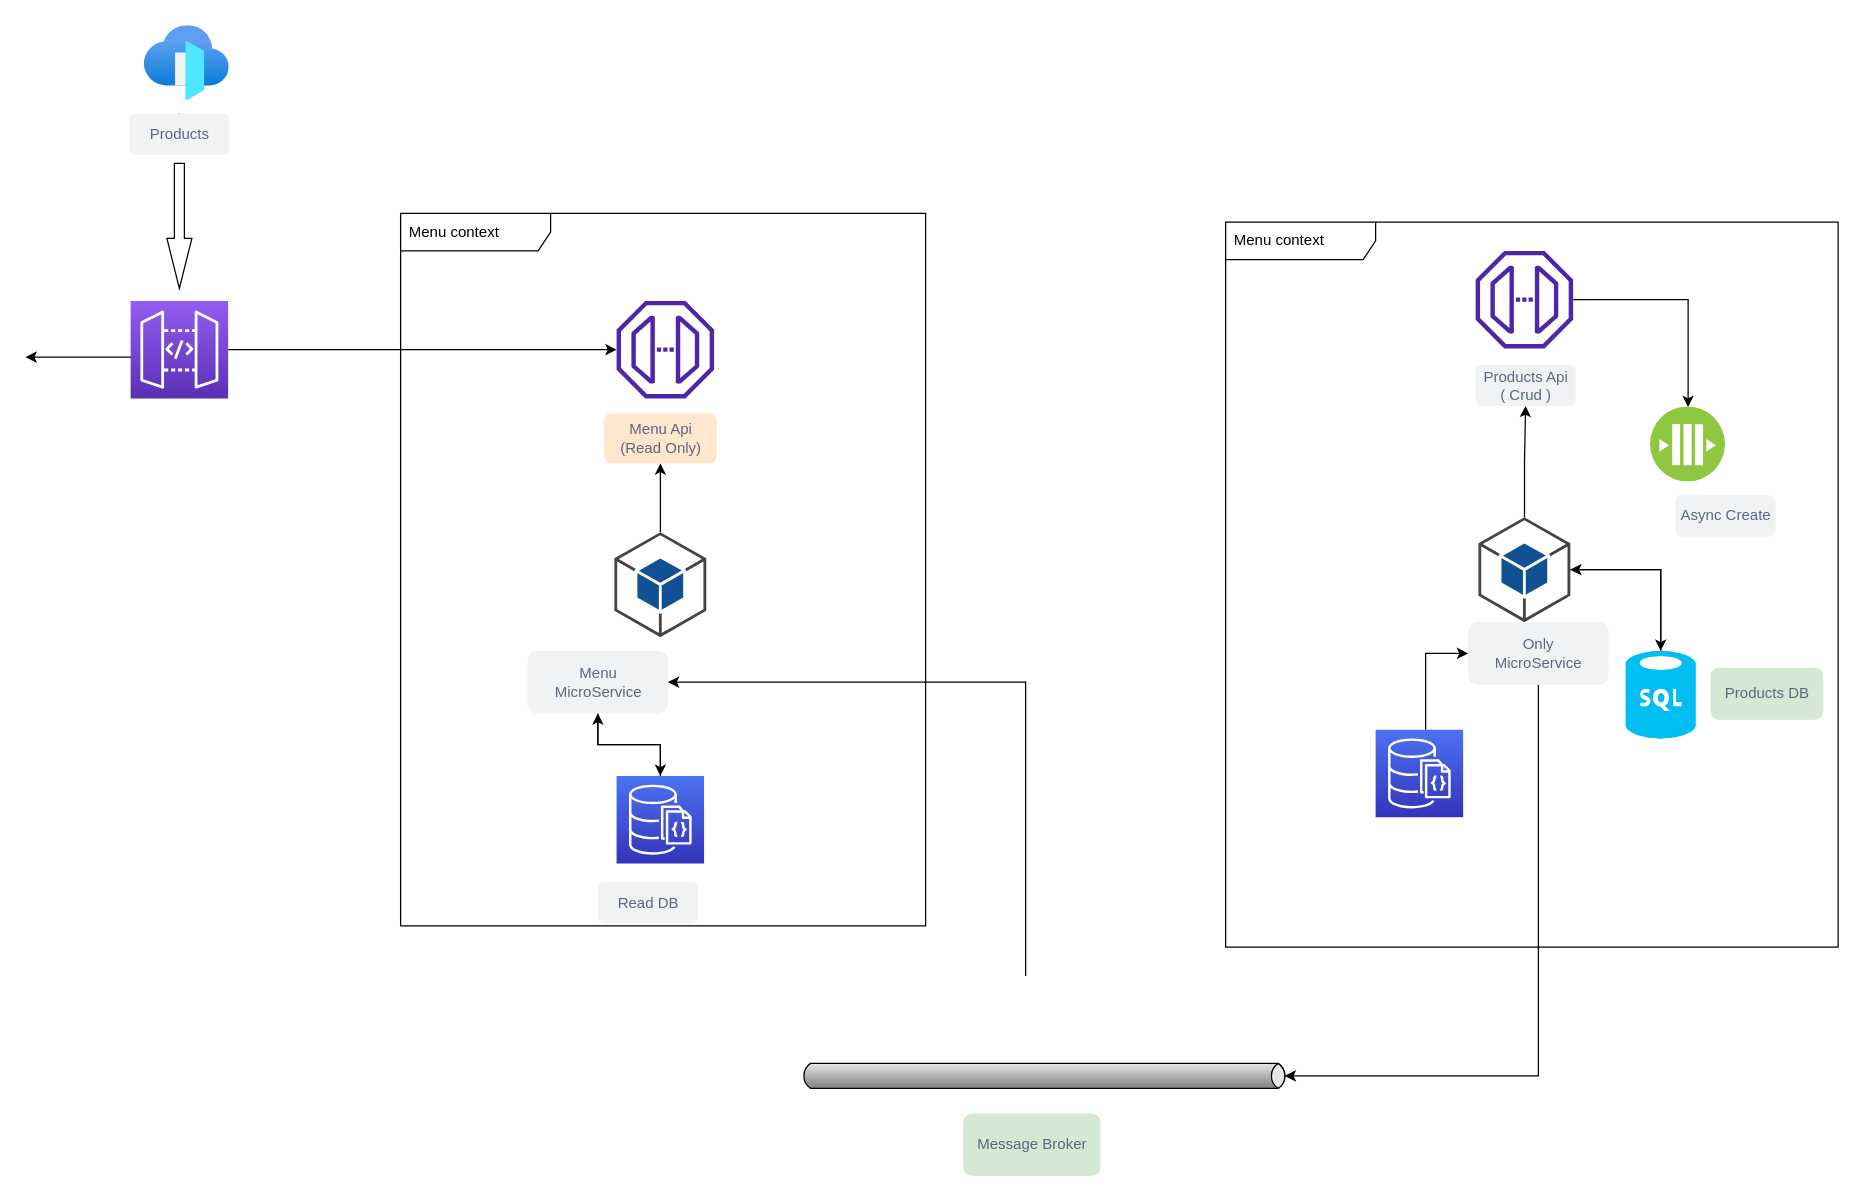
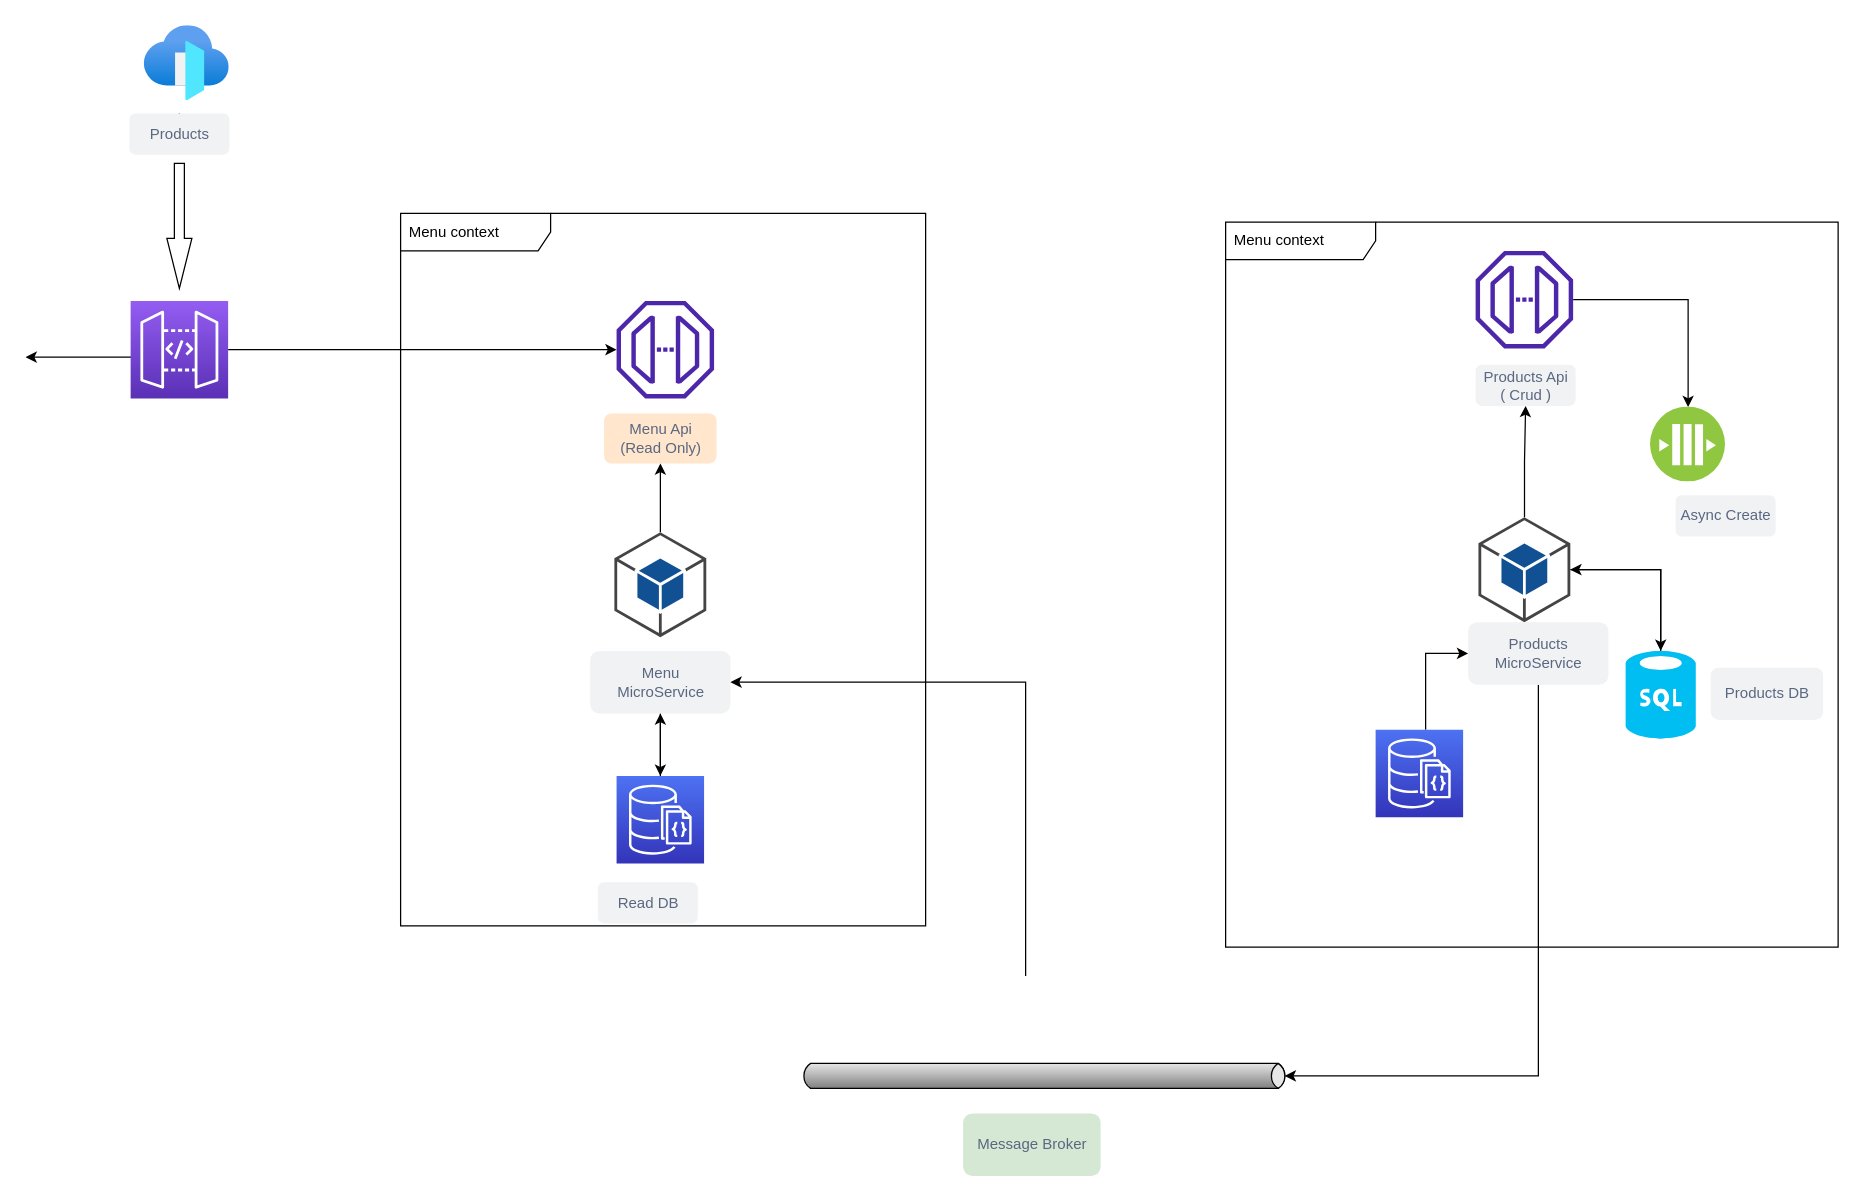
node "Only MicroService": label "Only MicroService" -> "Products MicroService"
node "Menu MicroService": moved (598, 682) -> (660, 682)
node "Products DB": fillcolor #d5e8d4 -> #f1f2f4
